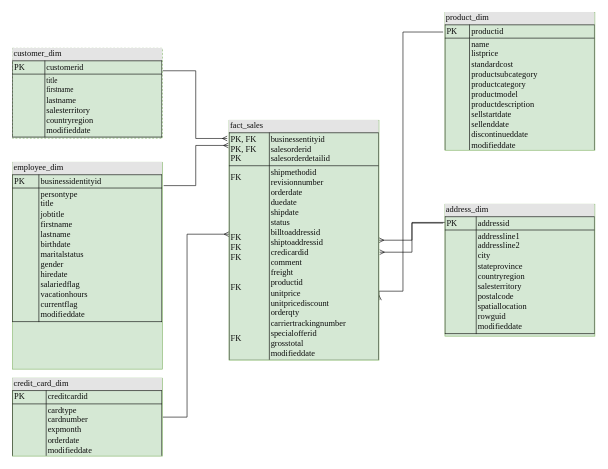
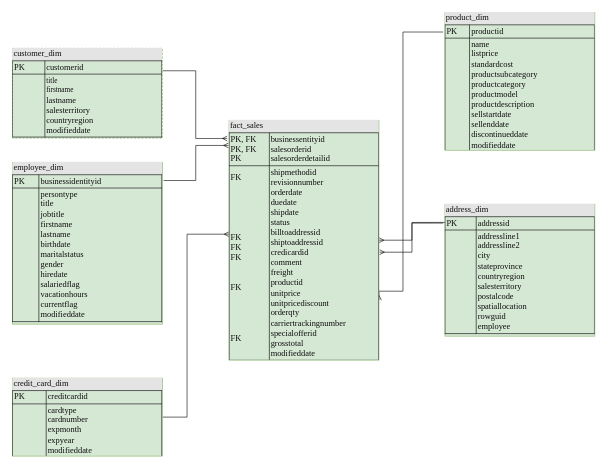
node "address_dim PK addressid addressline1addressline2citystateprovincecountryregionsalesterritorypostalcodespatiallocationrowguidmodifieddate": label "address_dim PK addressid addressline1addressline2citystateprovincecountryregionsalesterritorypostalcodespatiallocationrowguidmodifieddate" -> "address_dim PK addressid addressline1addressline2citystateprovincecountryregionsalesterritorypostalcodespatiallocationrowguidemployee"
node "employee_dim PK businessidentityid persontype title jobtitle firstname lastname birthdate maritalstatus gender hiredate salariedflag vacationhours currentflag modifieddate": size 150x207 -> 150x162
node "credit_card_dim PK creditcardid cardtype cardnumber expmonth orderdate modifieddate": label "credit_card_dim PK creditcardid cardtype cardnumber expmonth orderdate modifieddate" -> "credit_card_dim PK creditcardid cardtype cardnumber expmonth expyear modifieddate"
